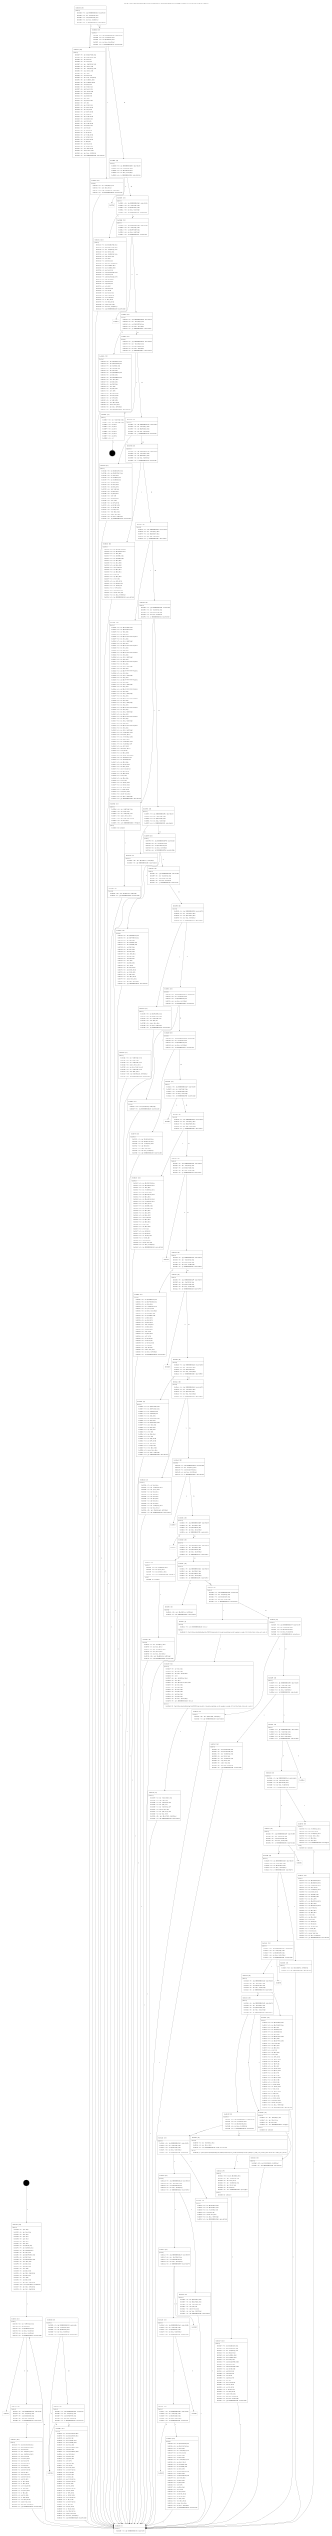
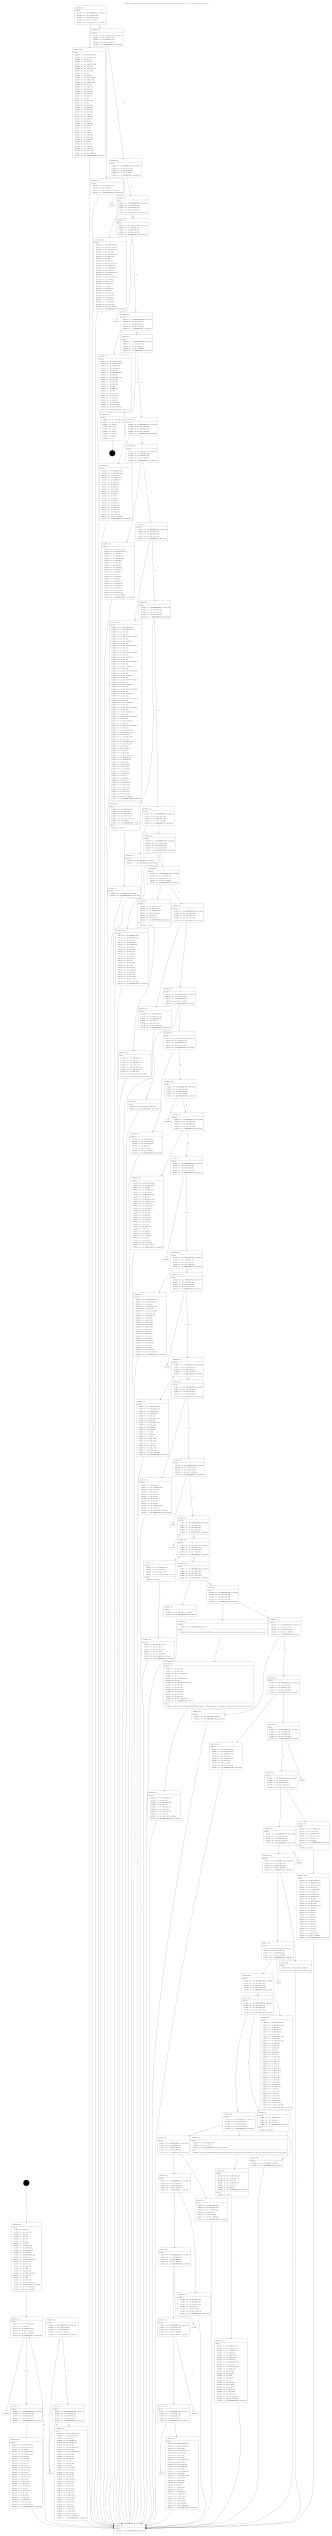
node "0x40218e [29]": added
